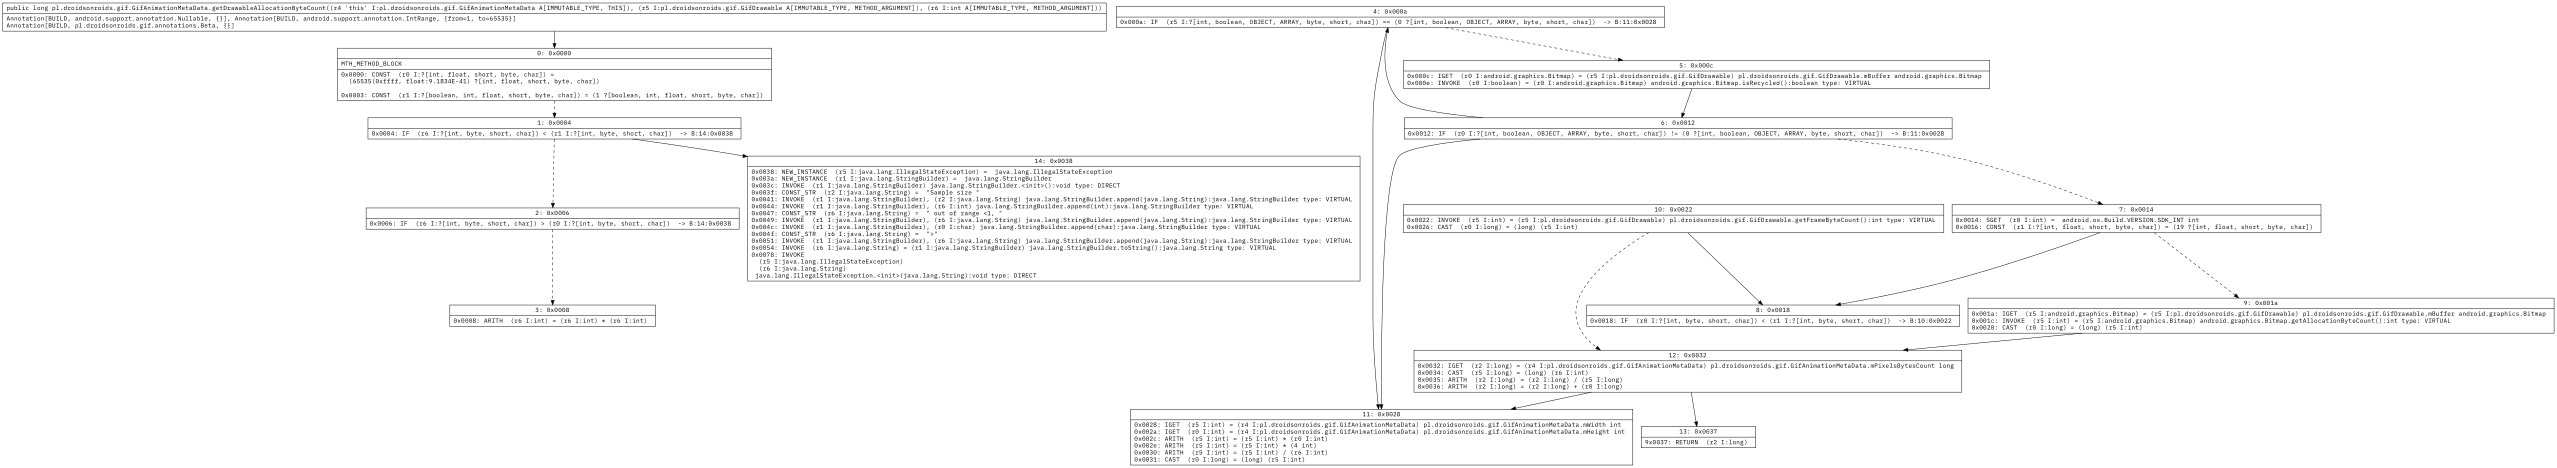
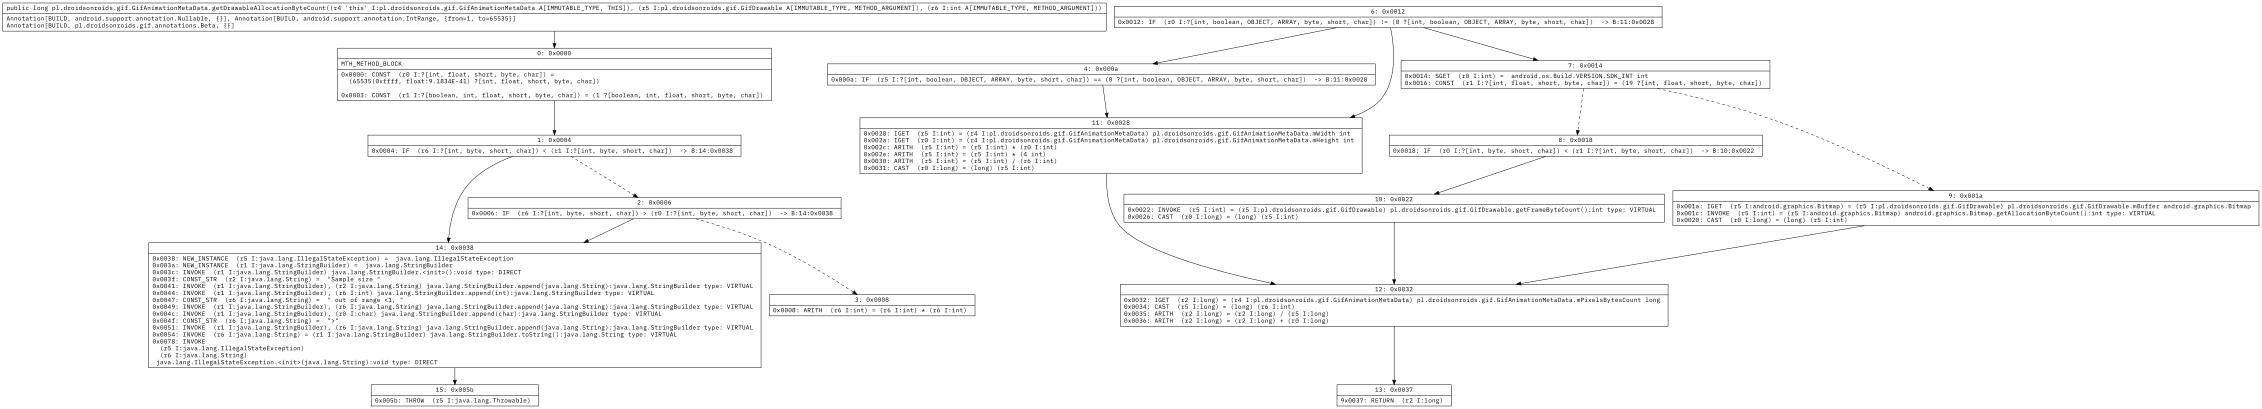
node "5: 0x000c": removed
edge "0: 0x0000" -> "1: 0x0004": style dashed -> solid
edge "6: 0x0012" -> "7: 0x0014": style dashed -> solid
edge "2: 0x0006" -> "14: 0x0038": added
edge "10: 0x0022" -> "8: 0x0018": reversed
edge "7: 0x0014" -> "8: 0x0018": style solid -> dashed
edge "10: 0x0022" -> "12: 0x0032": style dashed -> solid
node "15: 0x005b": added
edge "12: 0x0032" -> "11: 0x0028": reversed
